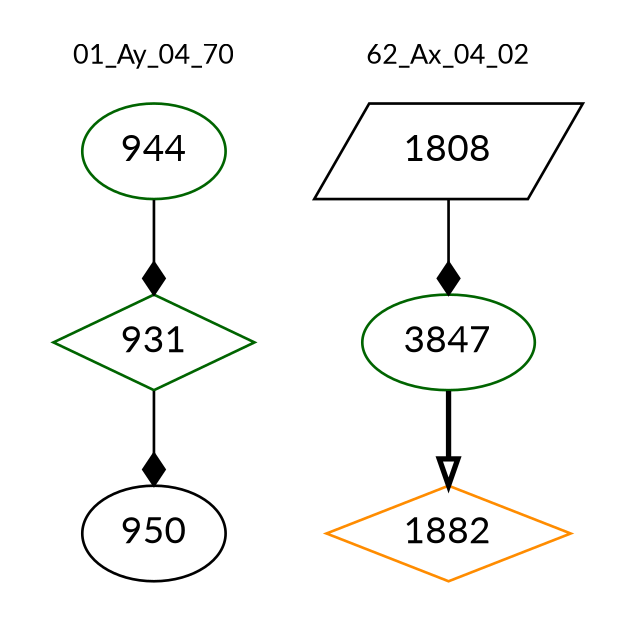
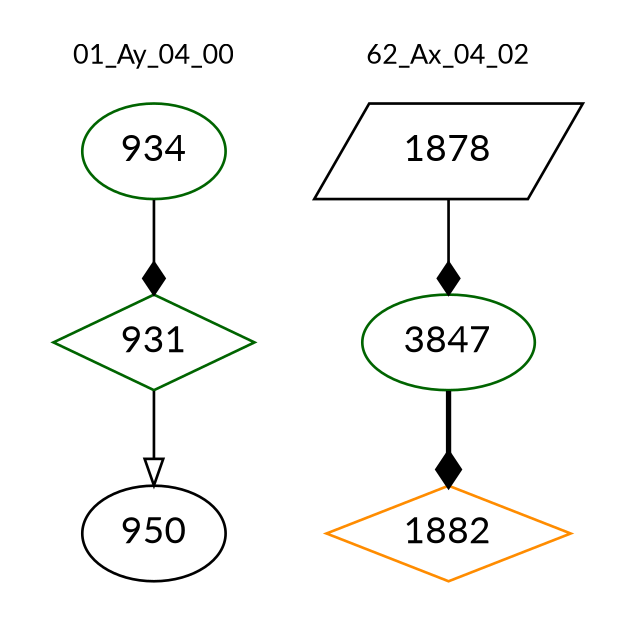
cluster "01_Ay_04_70": label "01_Ay_04_70" -> "01_Ay_04_00"
node "944": label "944" -> "934"
node "1808": label "1808" -> "1878"
edge "931" -> "950": arrowhead diamond -> onormal
edge "3847" -> "1882": arrowhead onormal -> diamond
